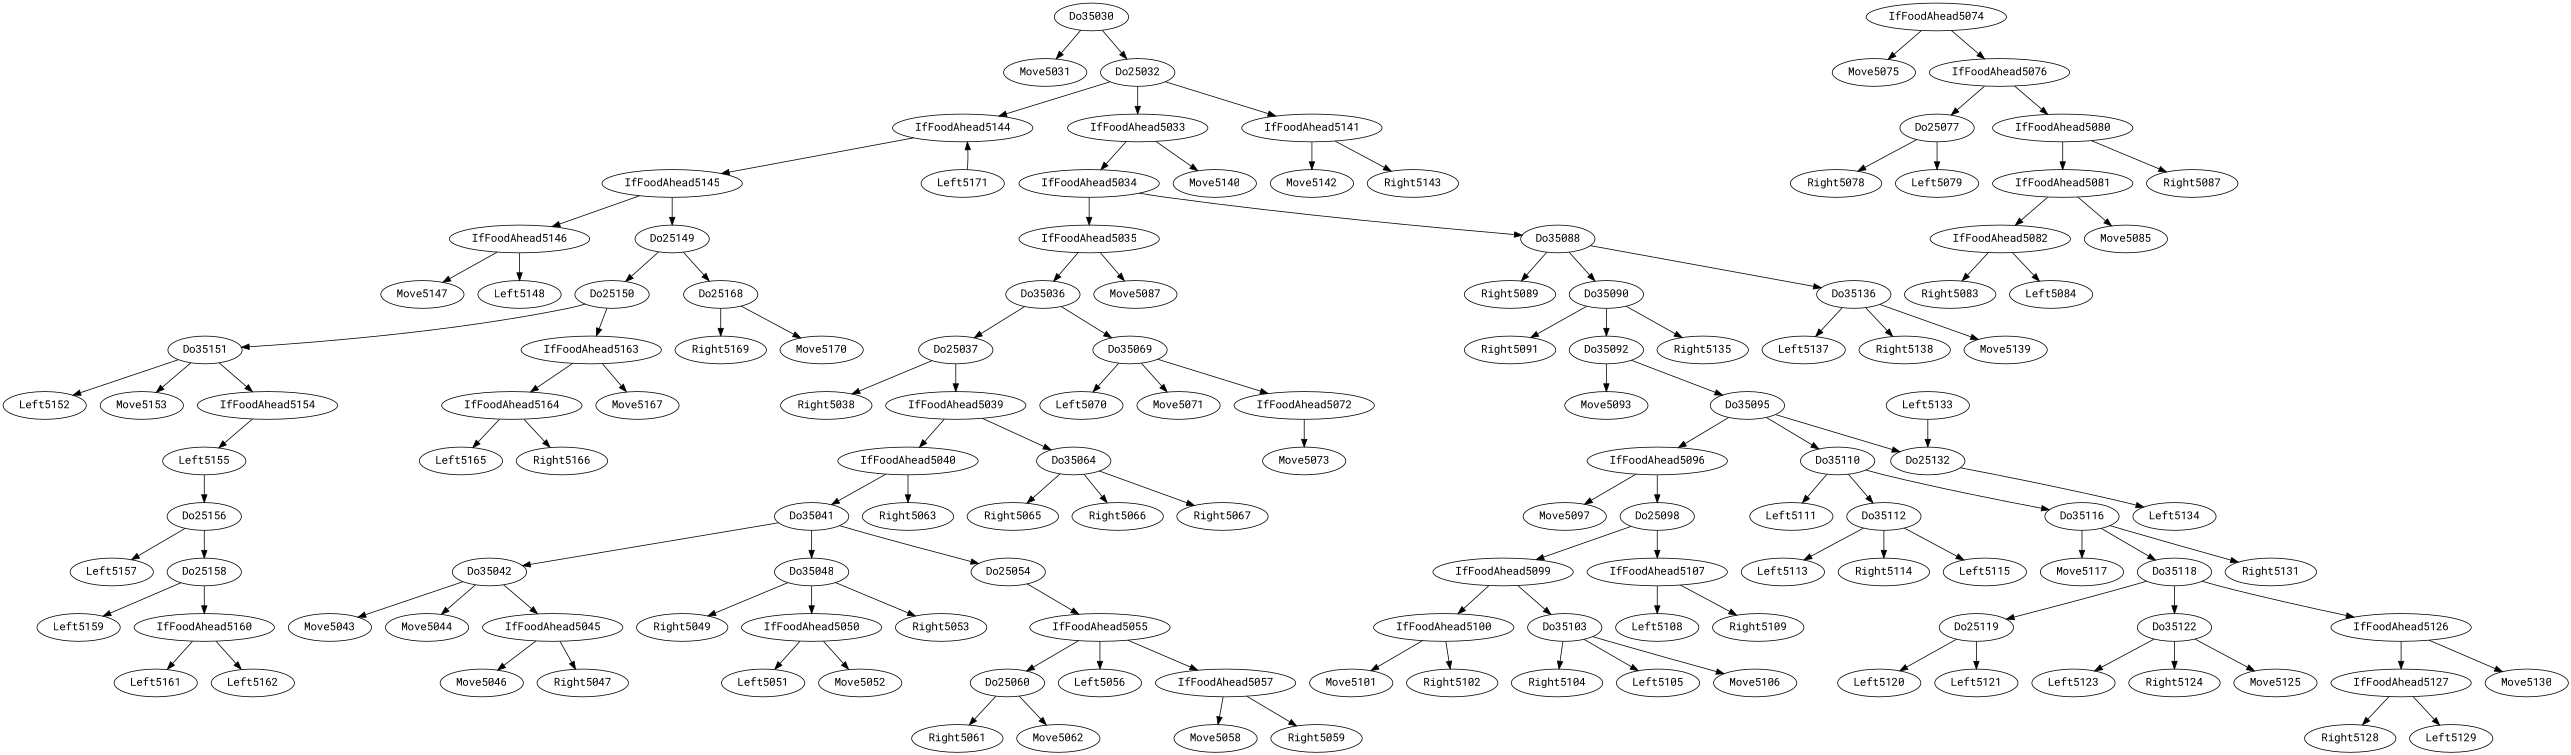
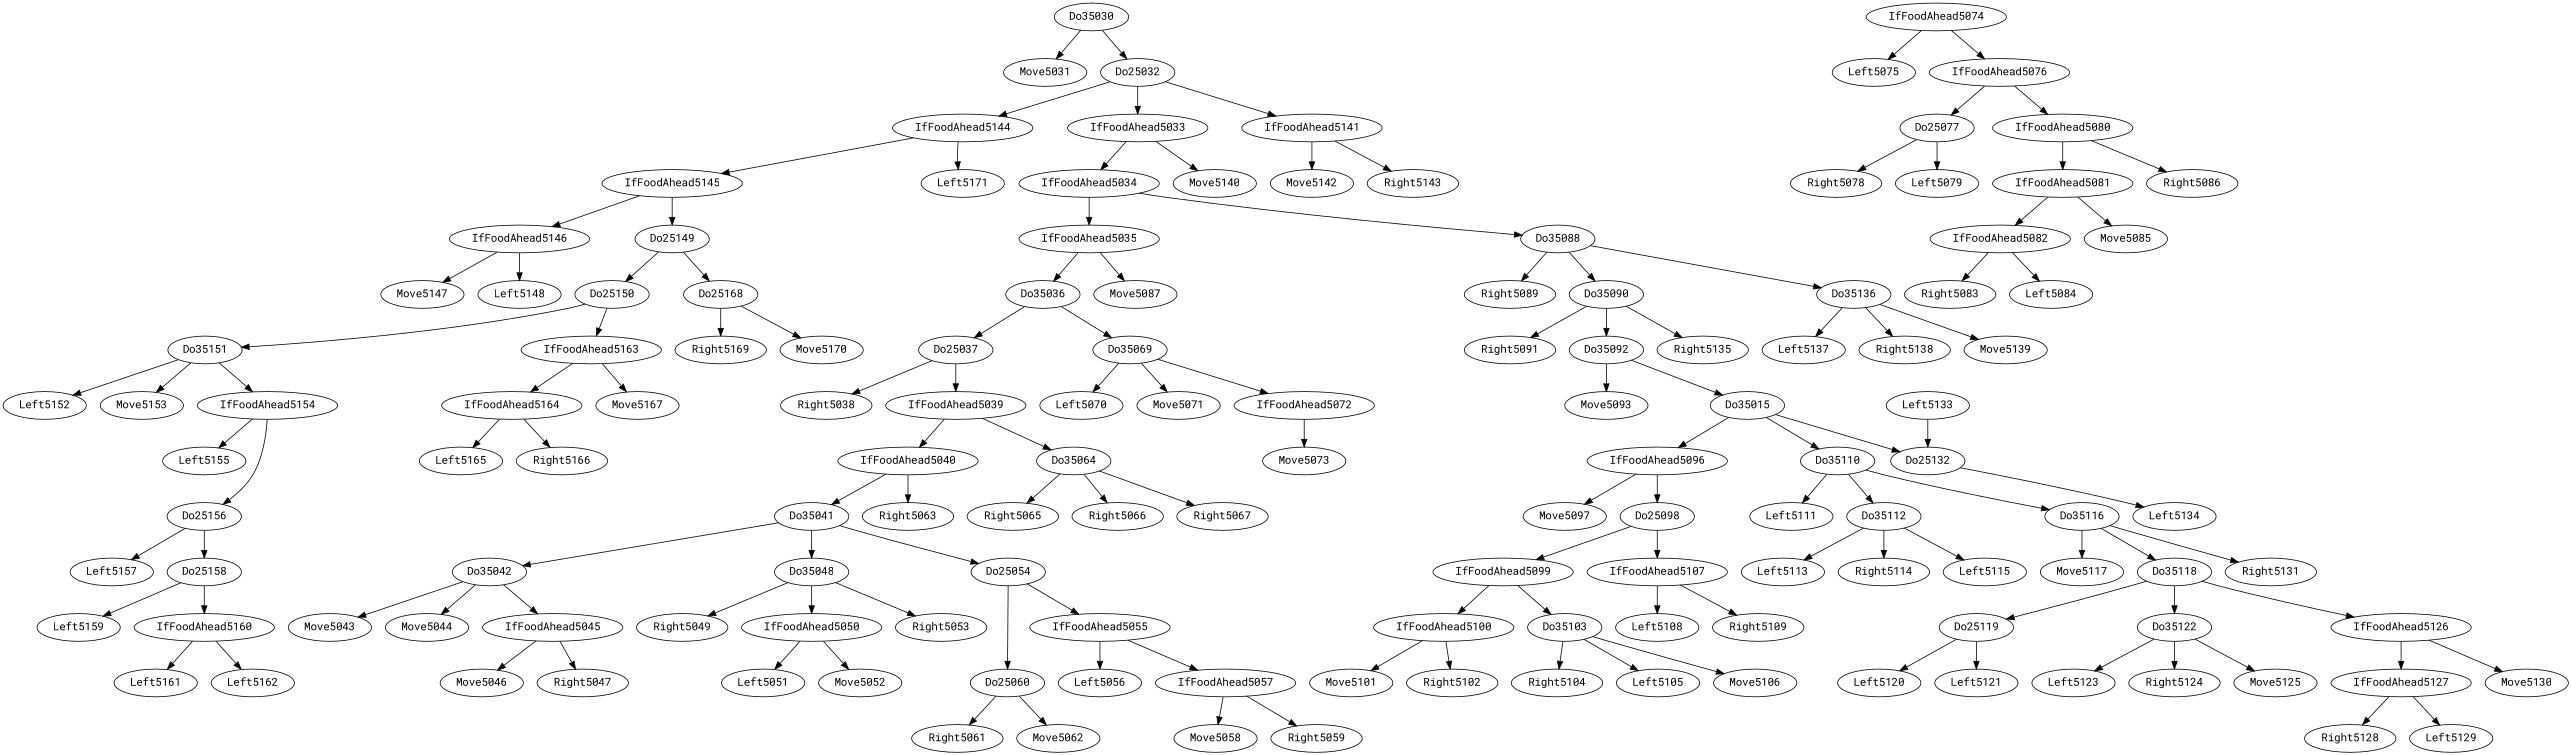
node "Move5075": label "Move5075" -> "Left5075"
edge "Left5171" -> "IfFoodAhead5144": reversed
node "Right5087": label "Right5087" -> "Right5086"
node "Do35095": label "Do35095" -> "Do35015"
edge "Left5155" -> "Do25156": now "IfFoodAhead5154" -> "Do25156"
edge "IfFoodAhead5055" -> "Do25060": now "Do25054" -> "Do25060"
